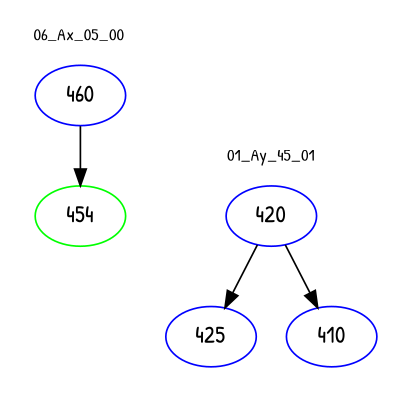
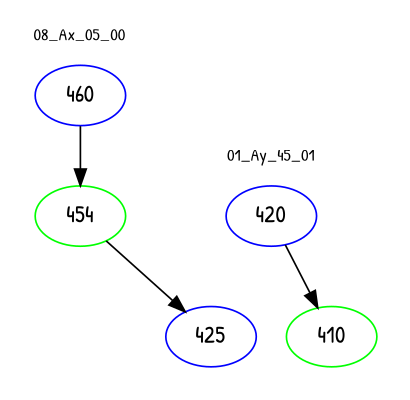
cluster "06_Ax_05_00": label "06_Ax_05_00" -> "08_Ax_05_00"
edge "420" -> "425": now "454" -> "425"
node "410": color blue -> green
